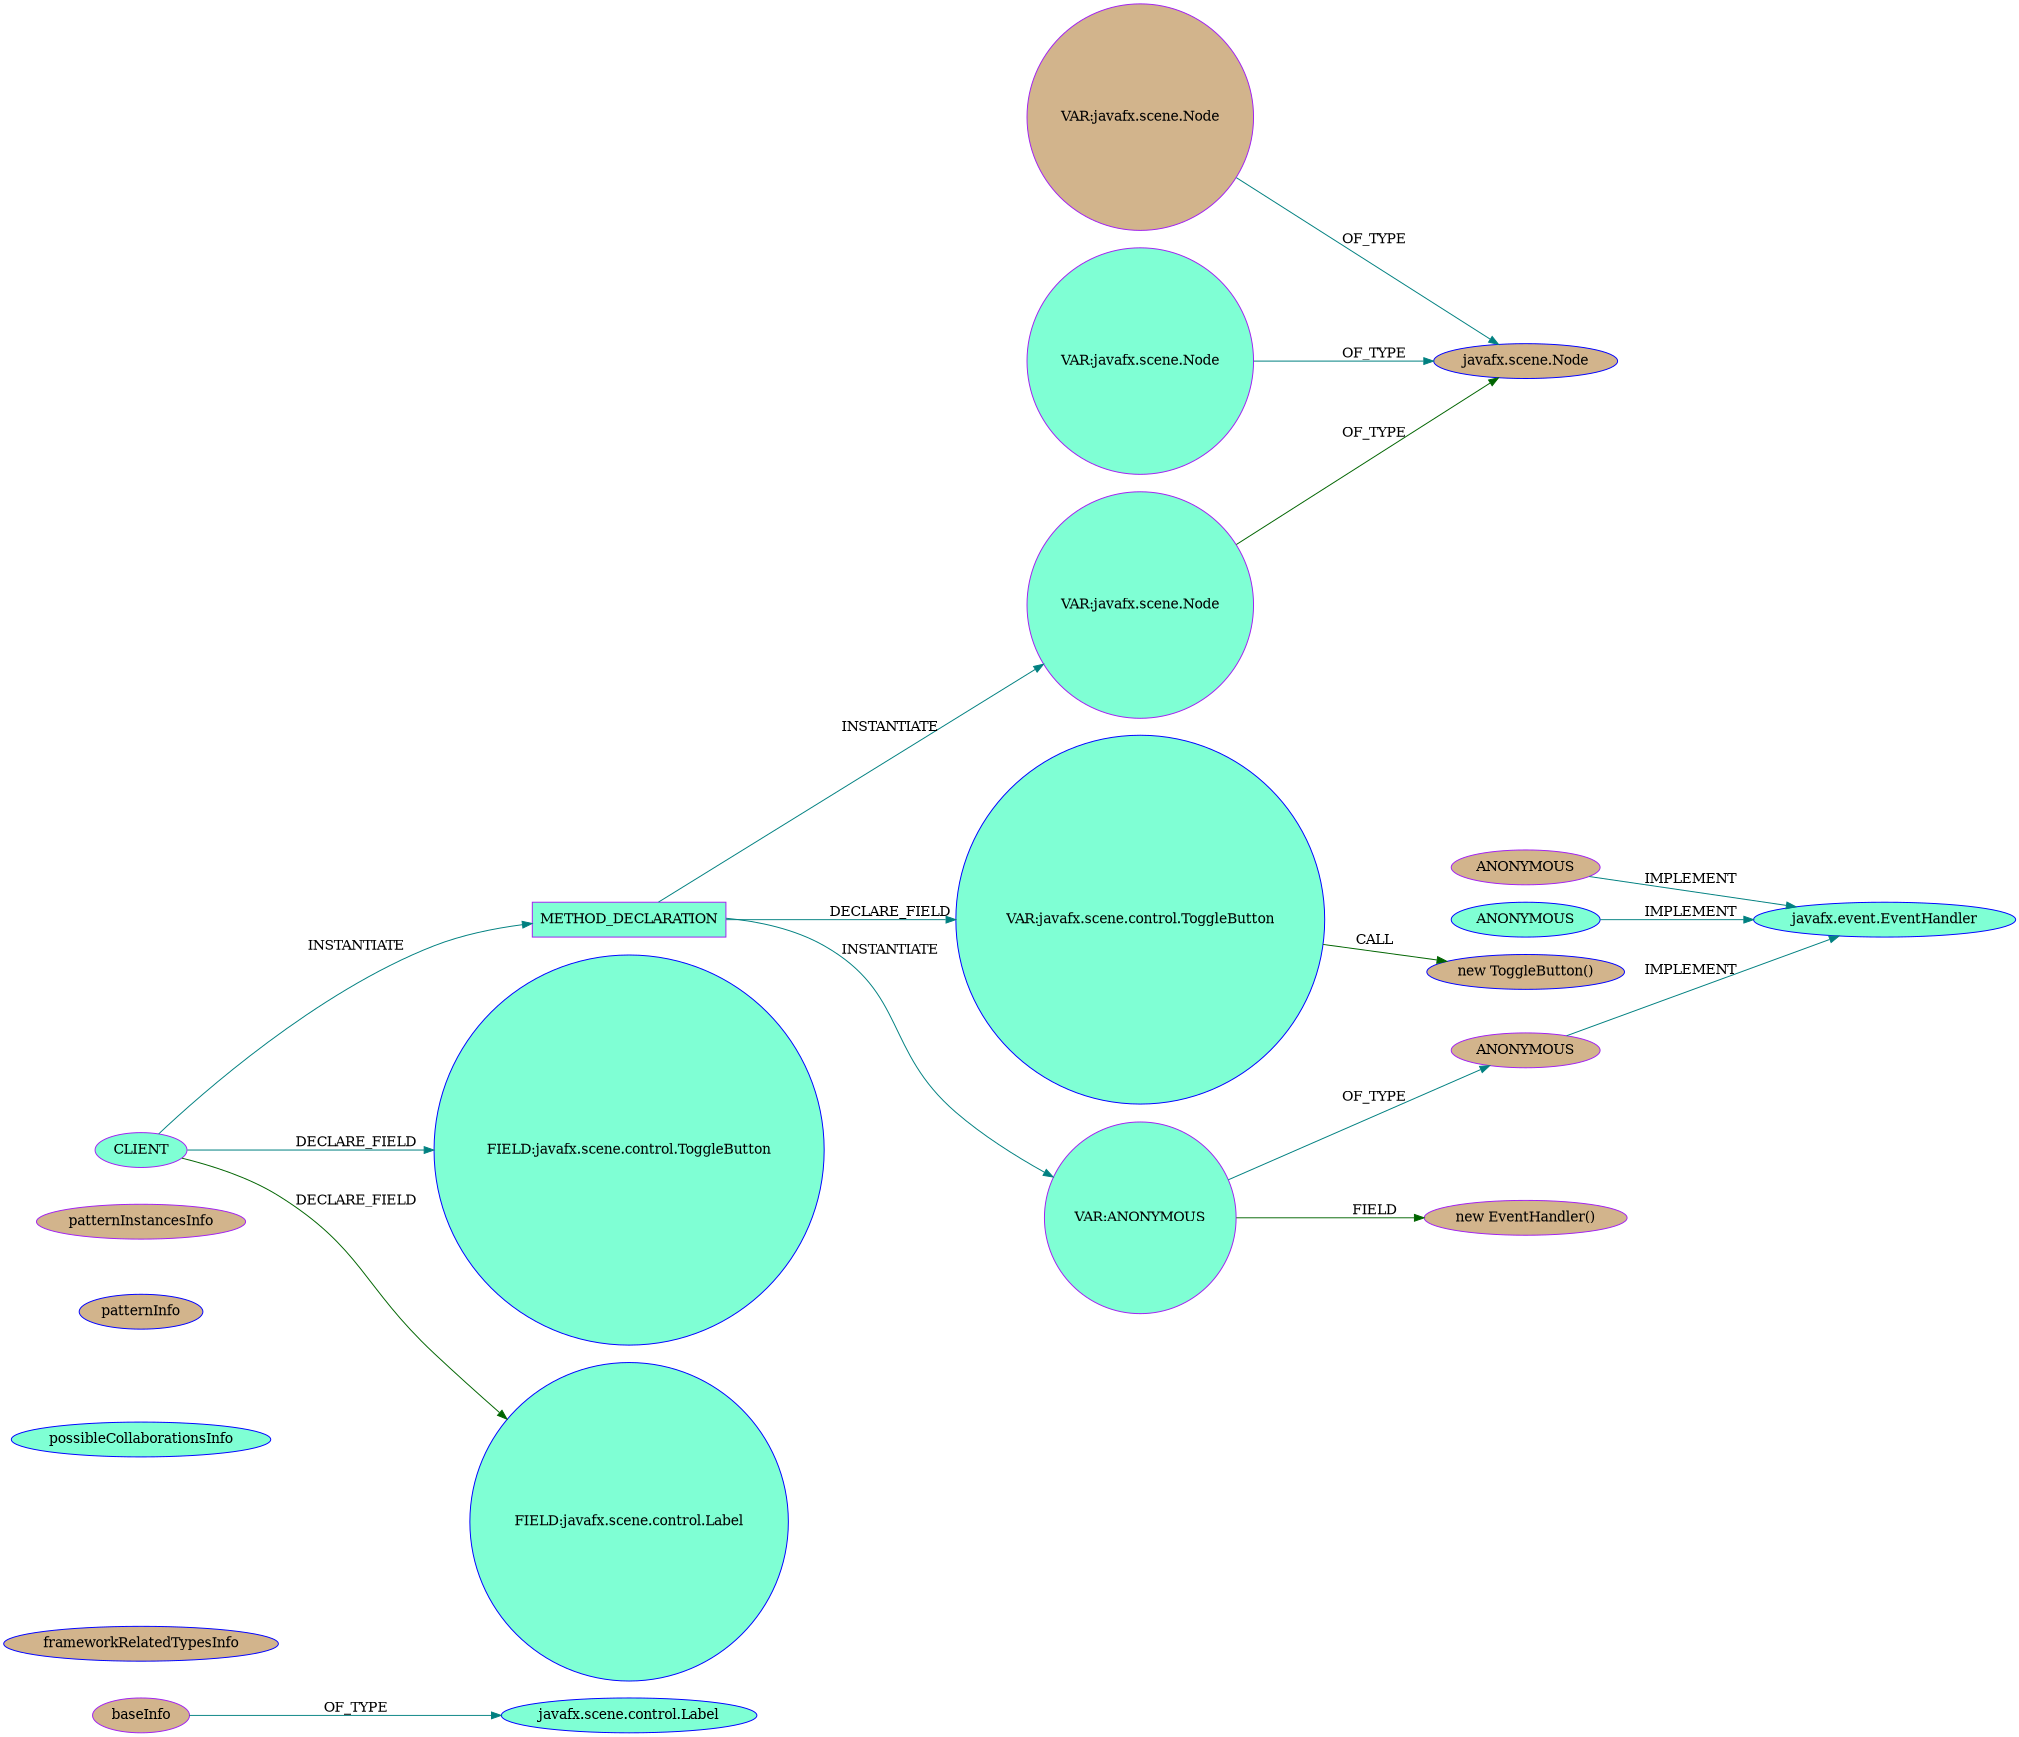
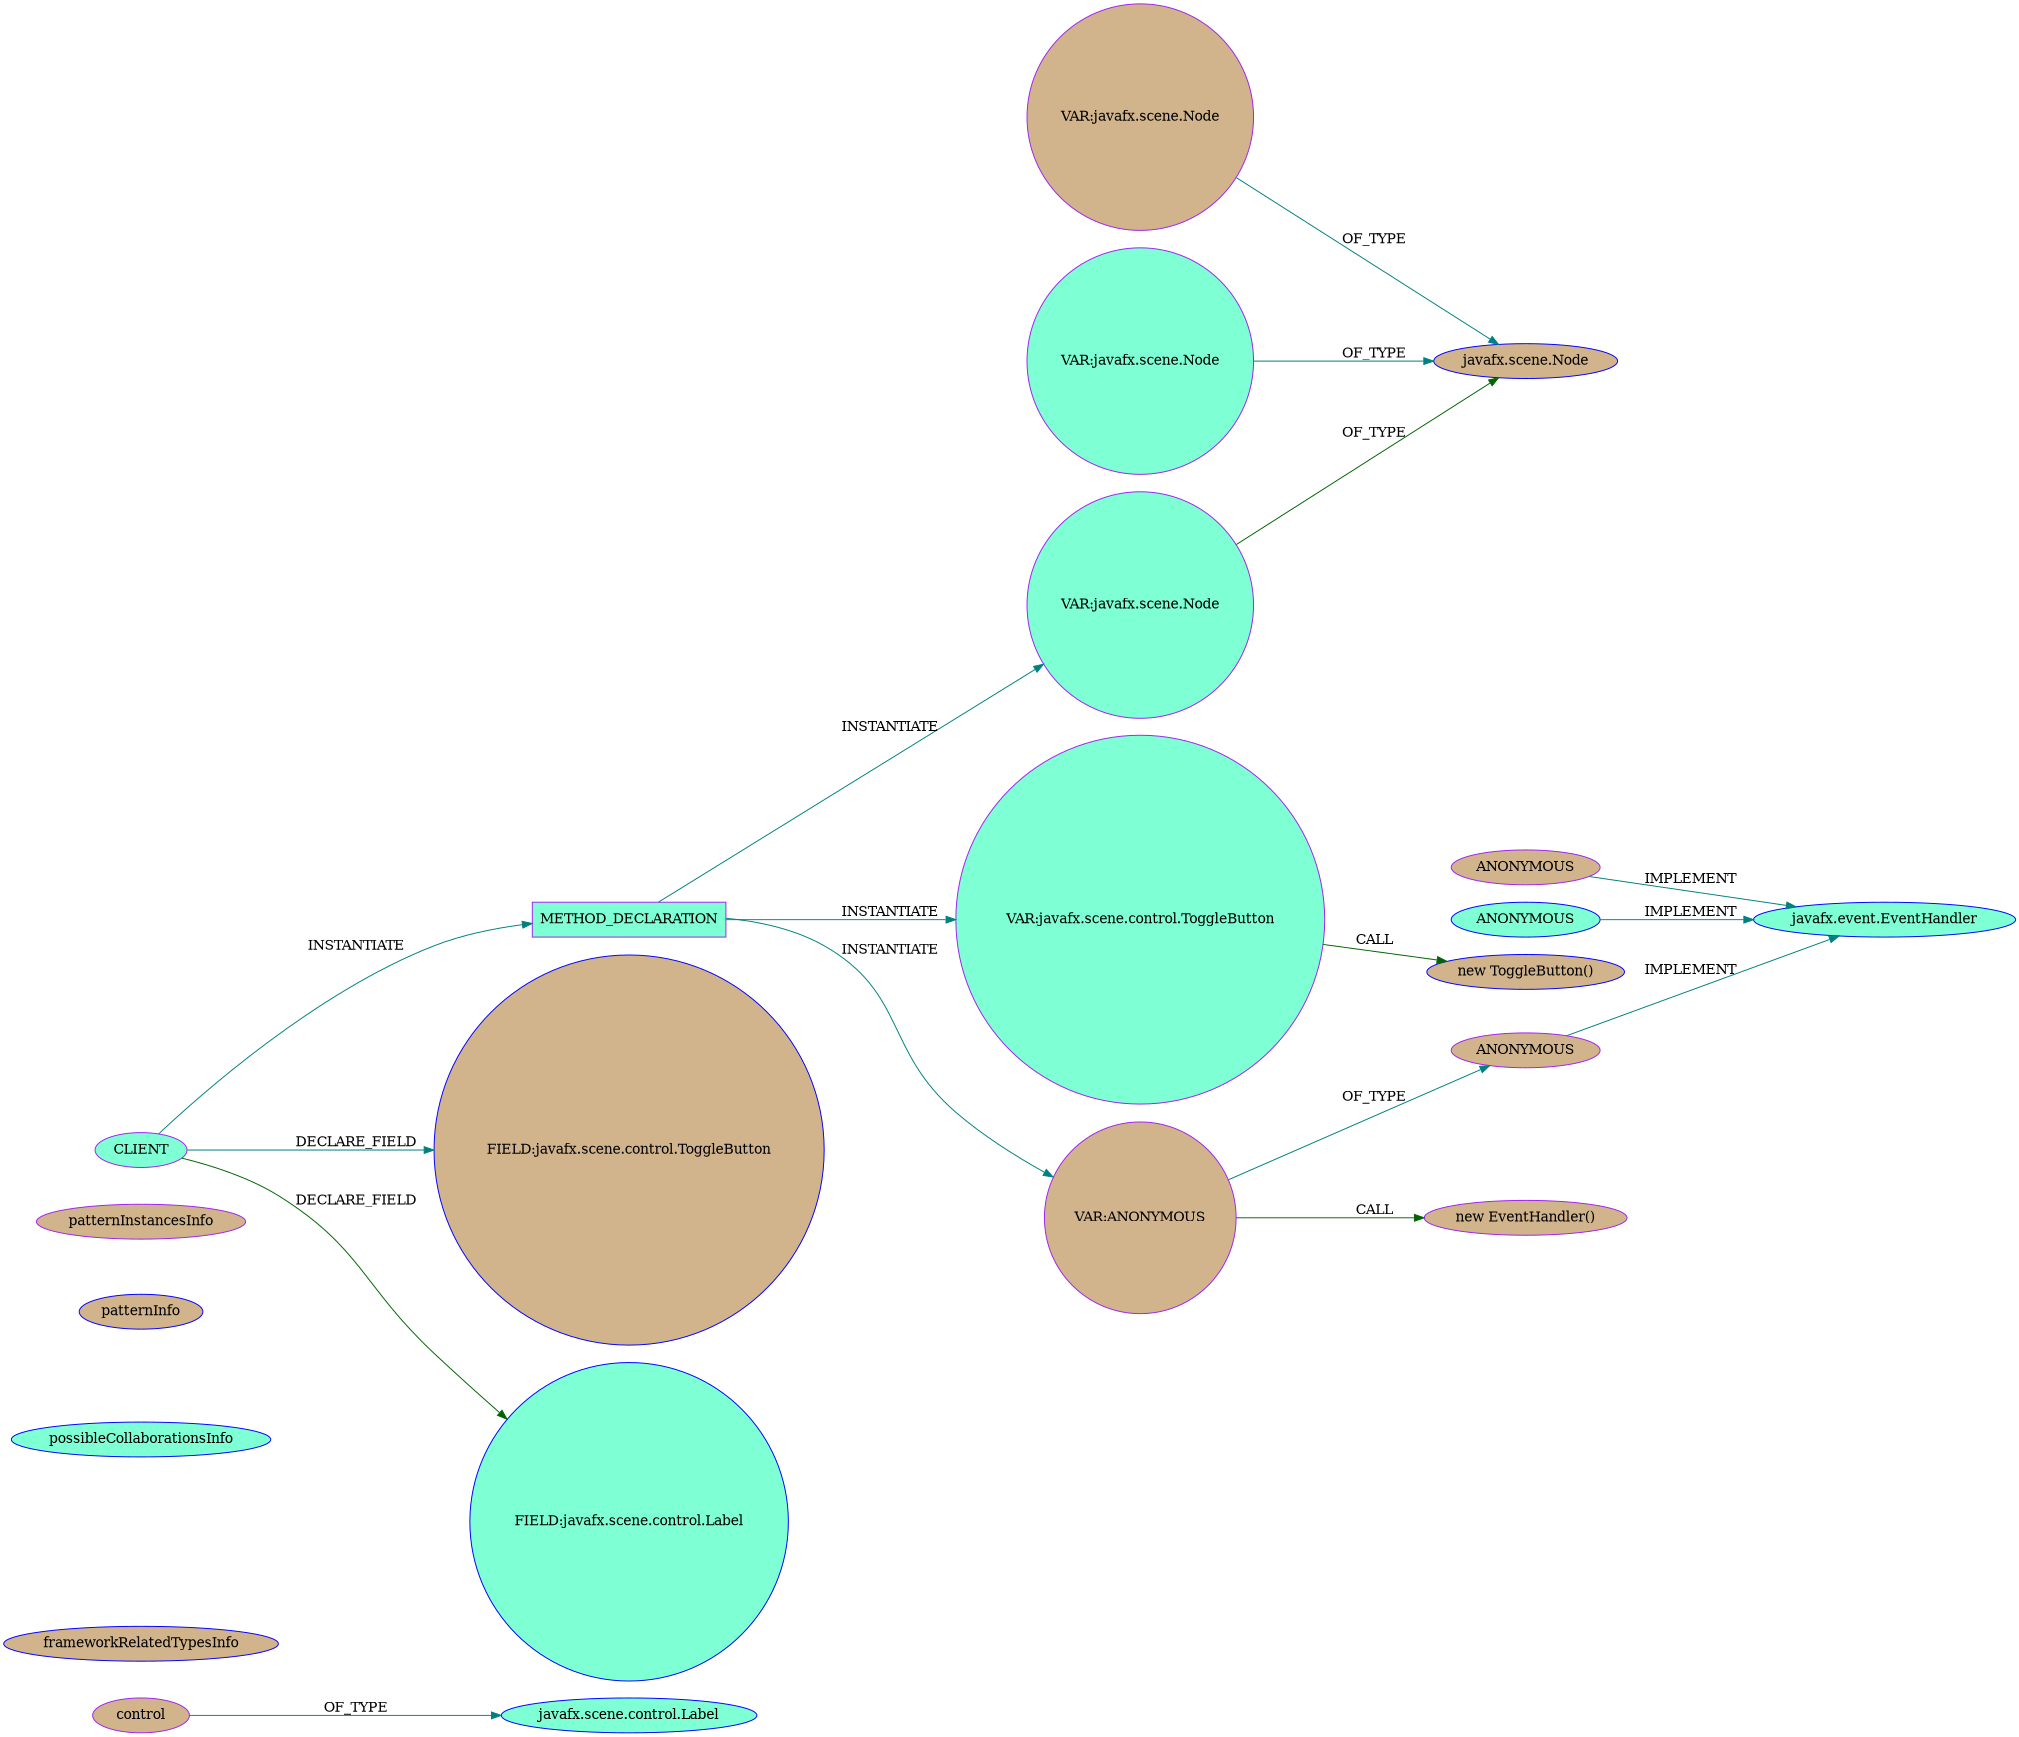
edge "METHOD_DECLARATION" -> "VAR:javafx.scene.control.ToggleButton": label "DECLARE_FIELD" -> "INSTANTIATE"
node "VAR:javafx.scene.control.ToggleButton": color blue -> purple
node "FIELD:javafx.scene.control.ToggleButton": fillcolor aquamarine -> tan
edge "VAR:ANONYMOUS" -> "new EventHandler()": label "FIELD" -> "CALL"
node "VAR:ANONYMOUS": fillcolor aquamarine -> tan
node "baseInfo": label "baseInfo" -> "control"
